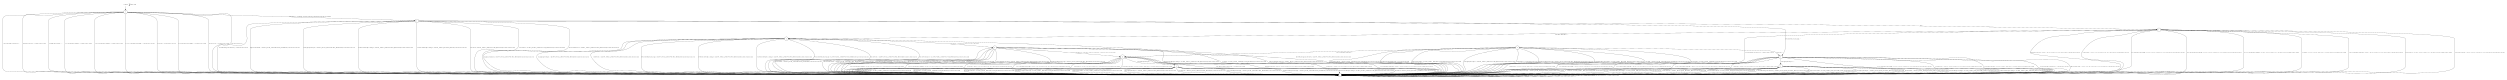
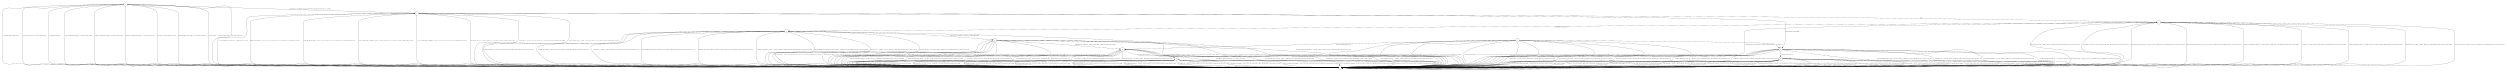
node "__start0": removed
